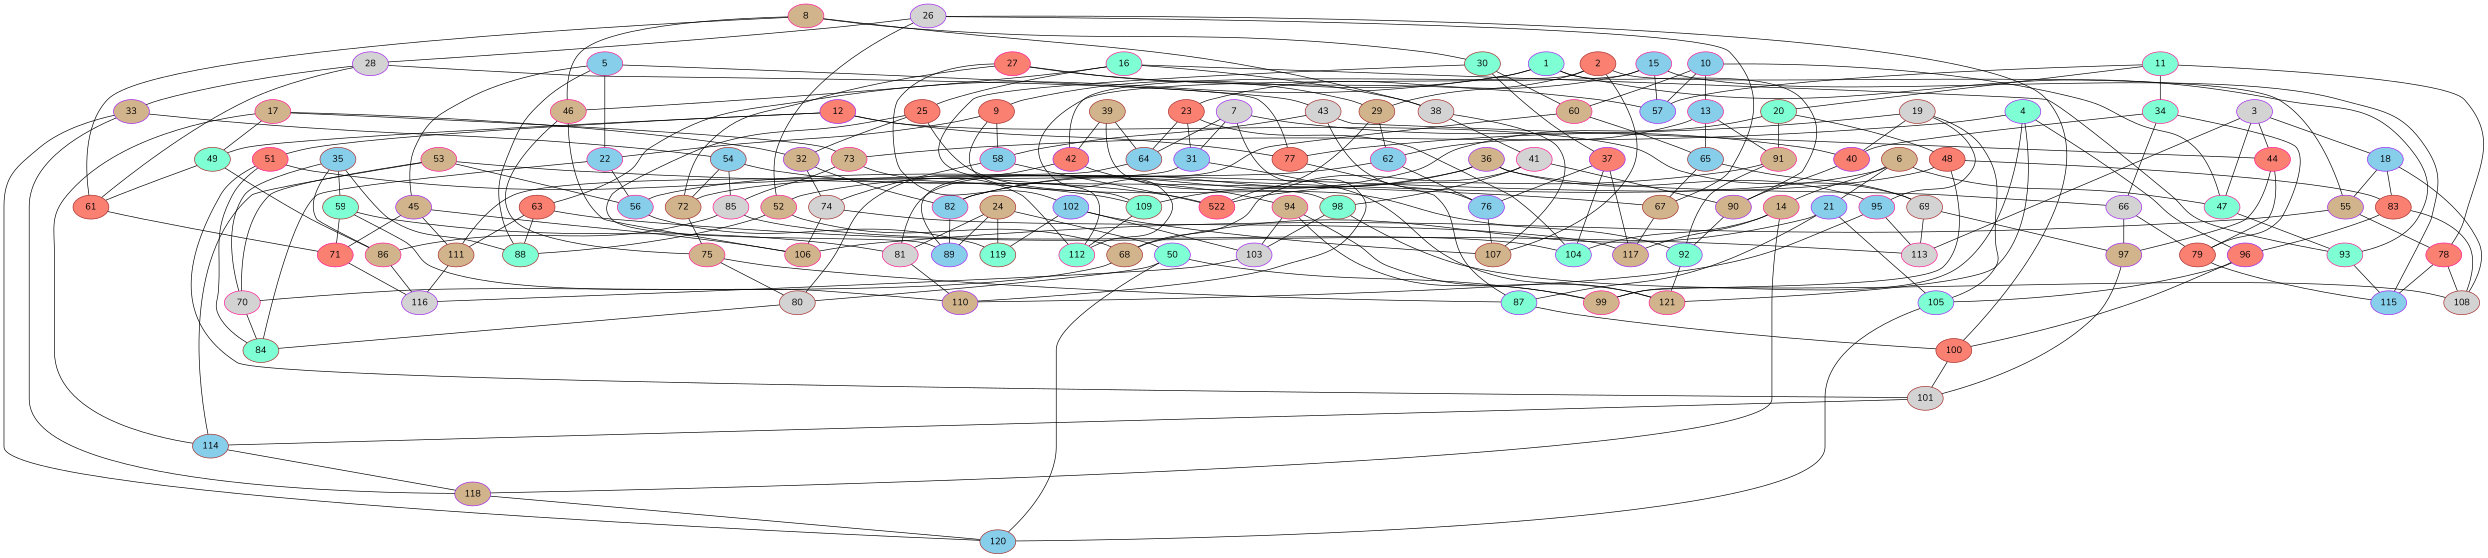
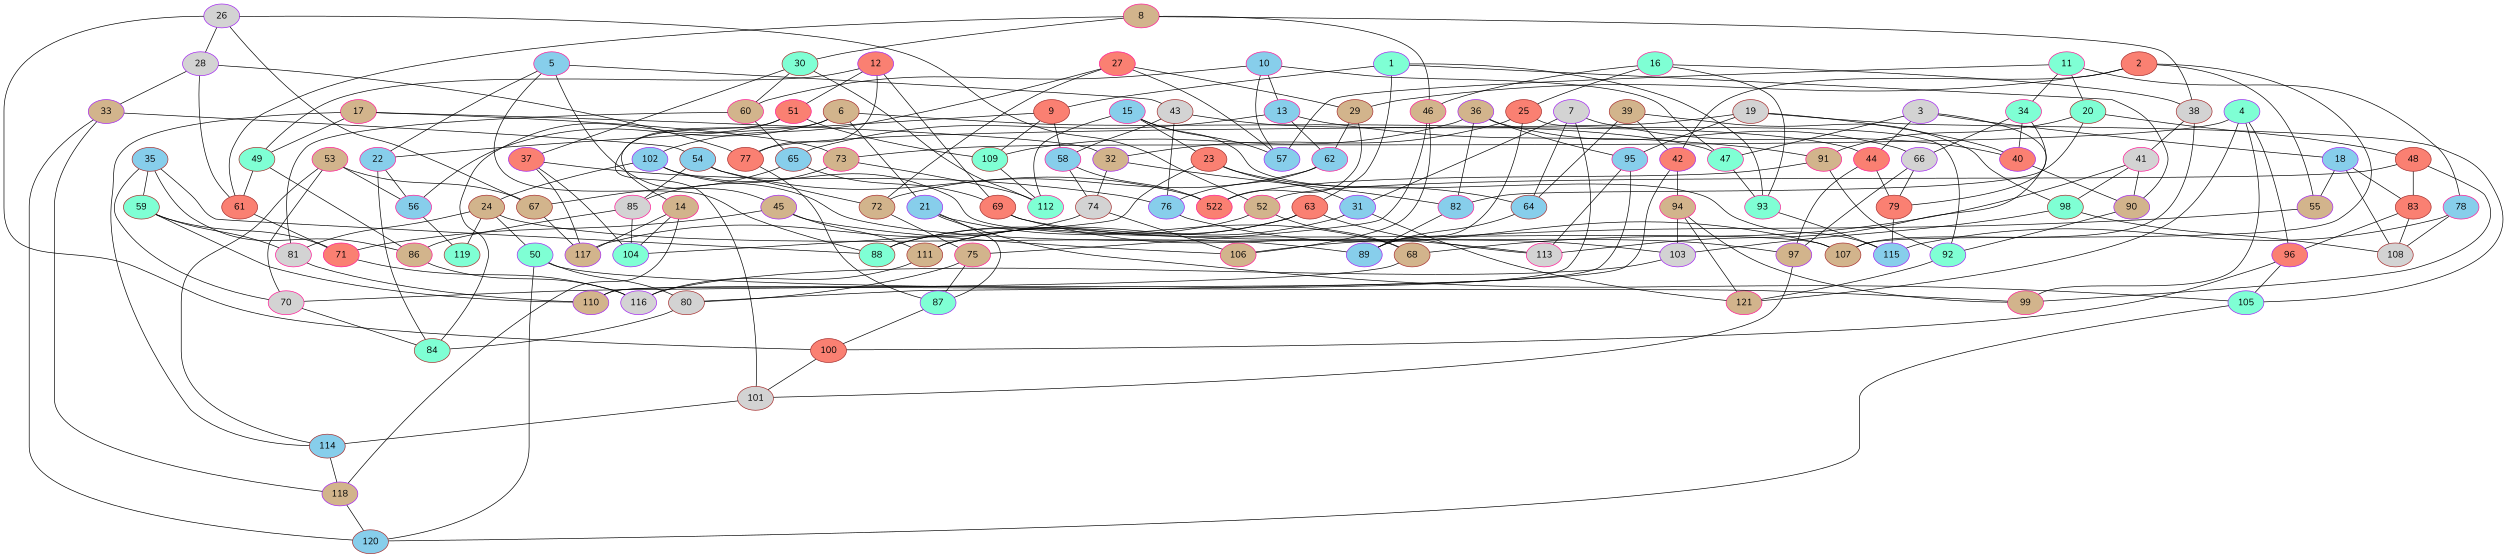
node "69": fillcolor lightgrey -> salmon
edge "102" -- "119": now "102" -- "24"
edge "55" -- "78": removed
node "78": fillcolor salmon -> skyblue
